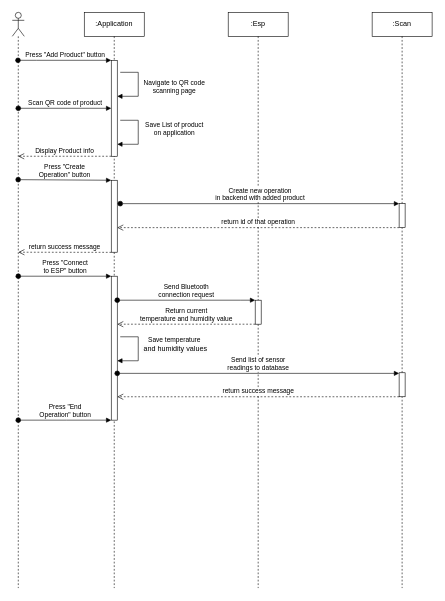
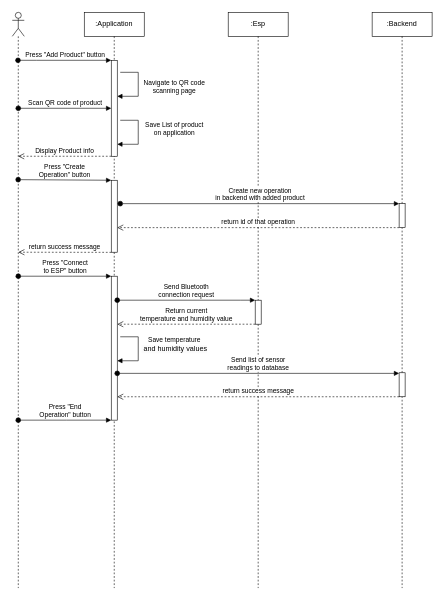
node ":Scan": label ":Scan" -> ":Backend"
